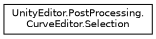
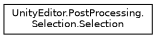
node "UnityEditor.PostProcessing. CurveEditor.Selection": label "UnityEditor.PostProcessing. CurveEditor.Selection" -> "UnityEditor.PostProcessing. Selection.Selection"
